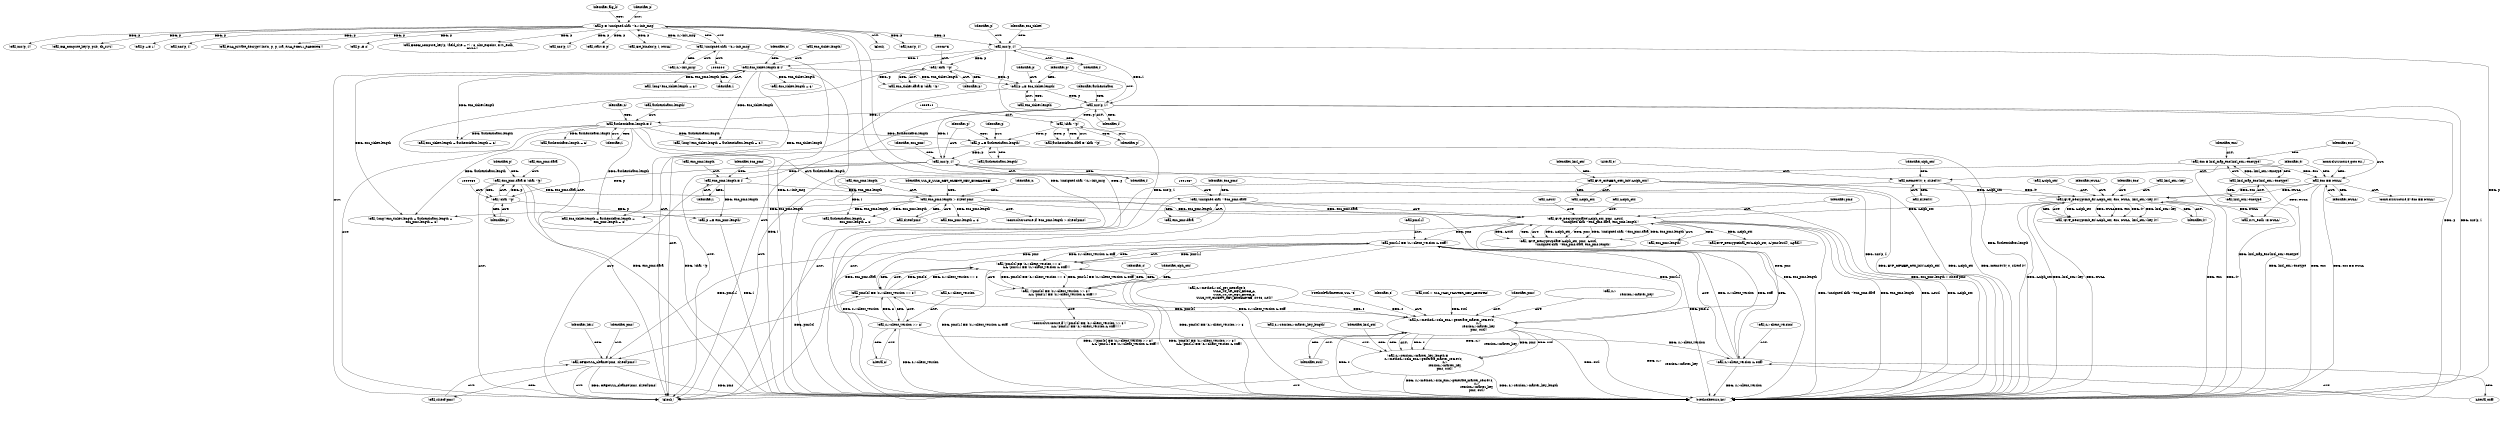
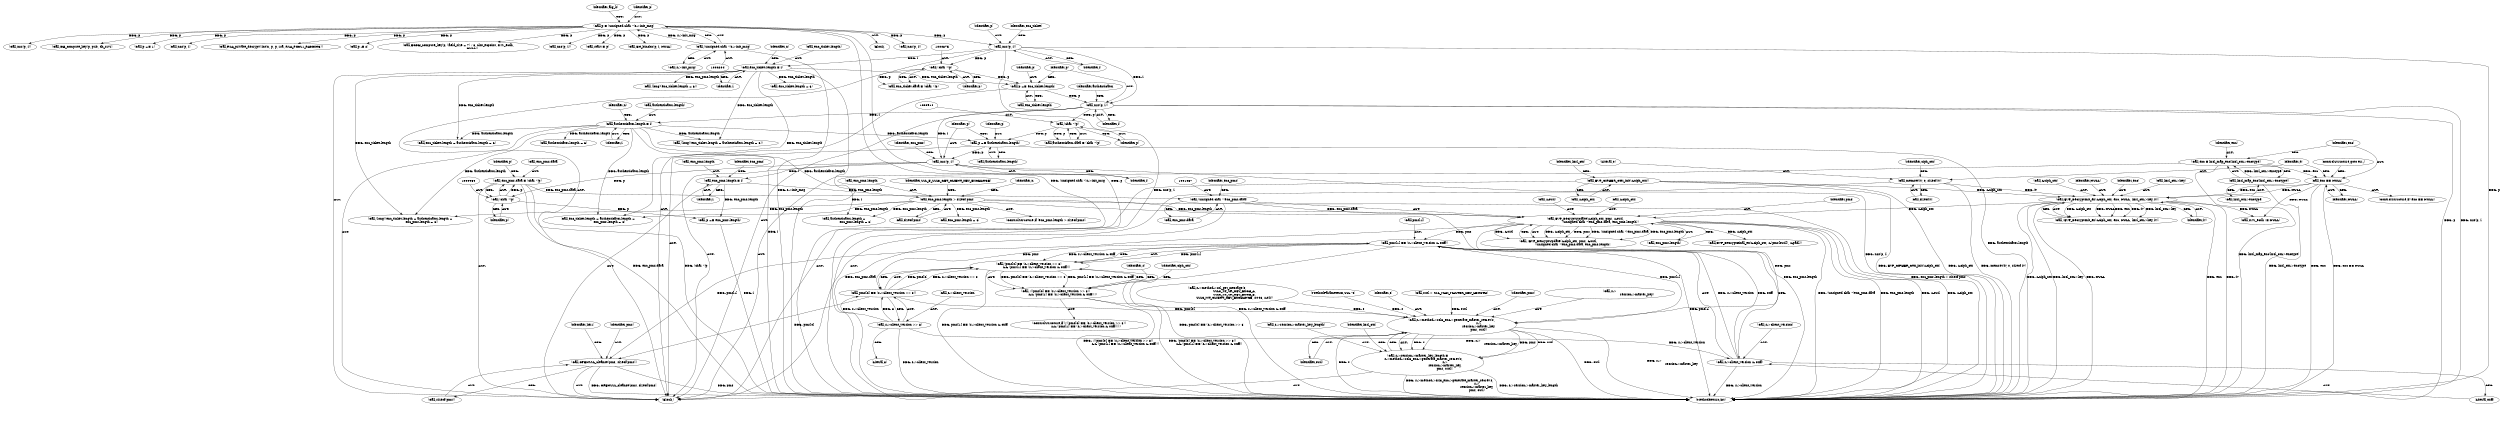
edge "(Call,(unsigned char *)s->init_msg)" -> "1000204": reversed
edge "(Call,authenticator.length = i)" -> "(Call,authenticator.length + enc_pms.length + 6)": label "AST: authenticator.length" -> "DDG: authenticator.length"
edge "(Literal,8)" -> "(Call,s->client_version >> 8)": removed, label "AST:"
